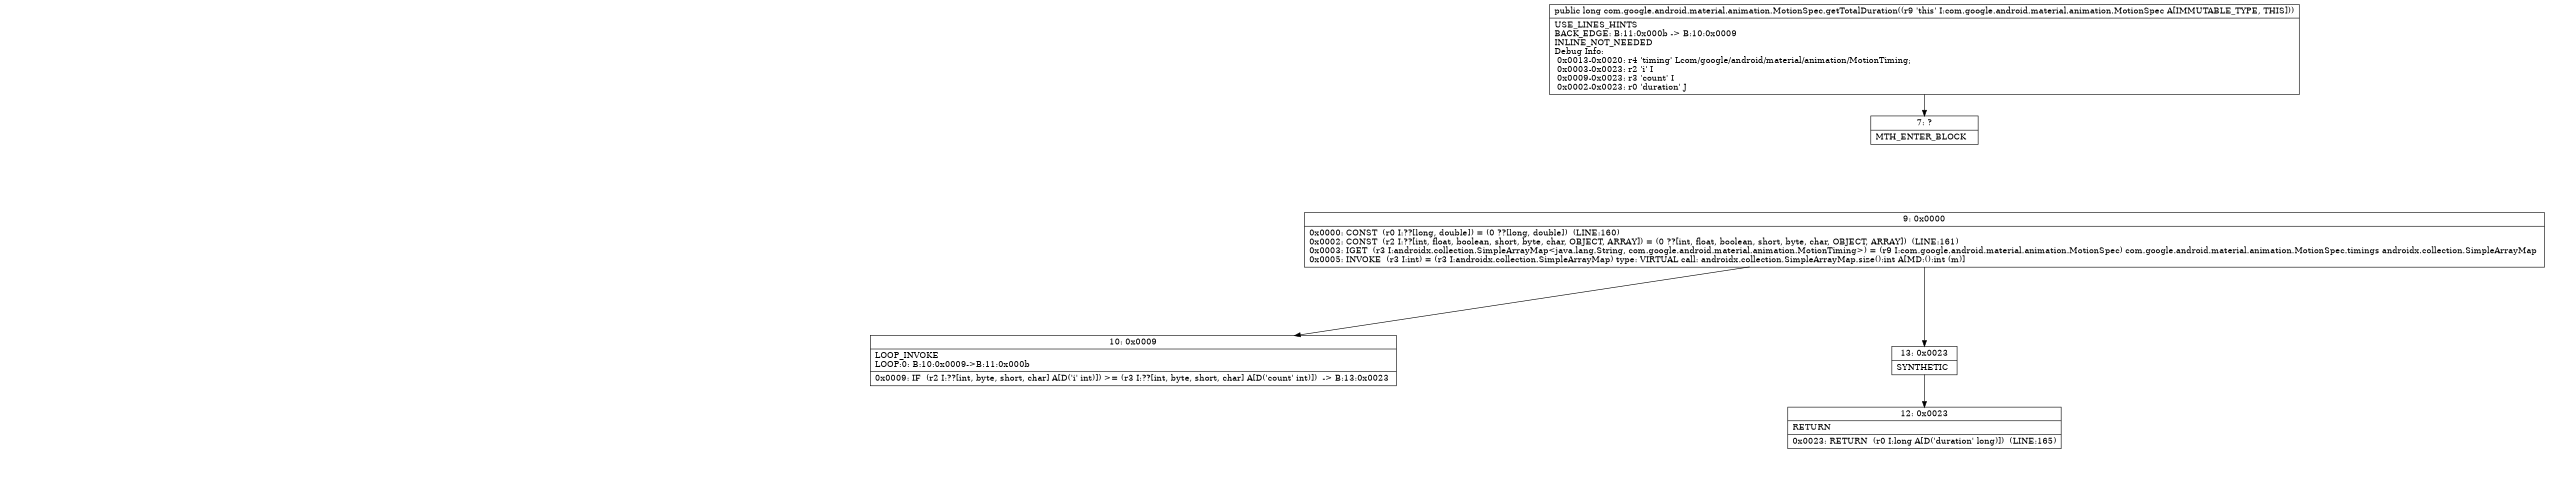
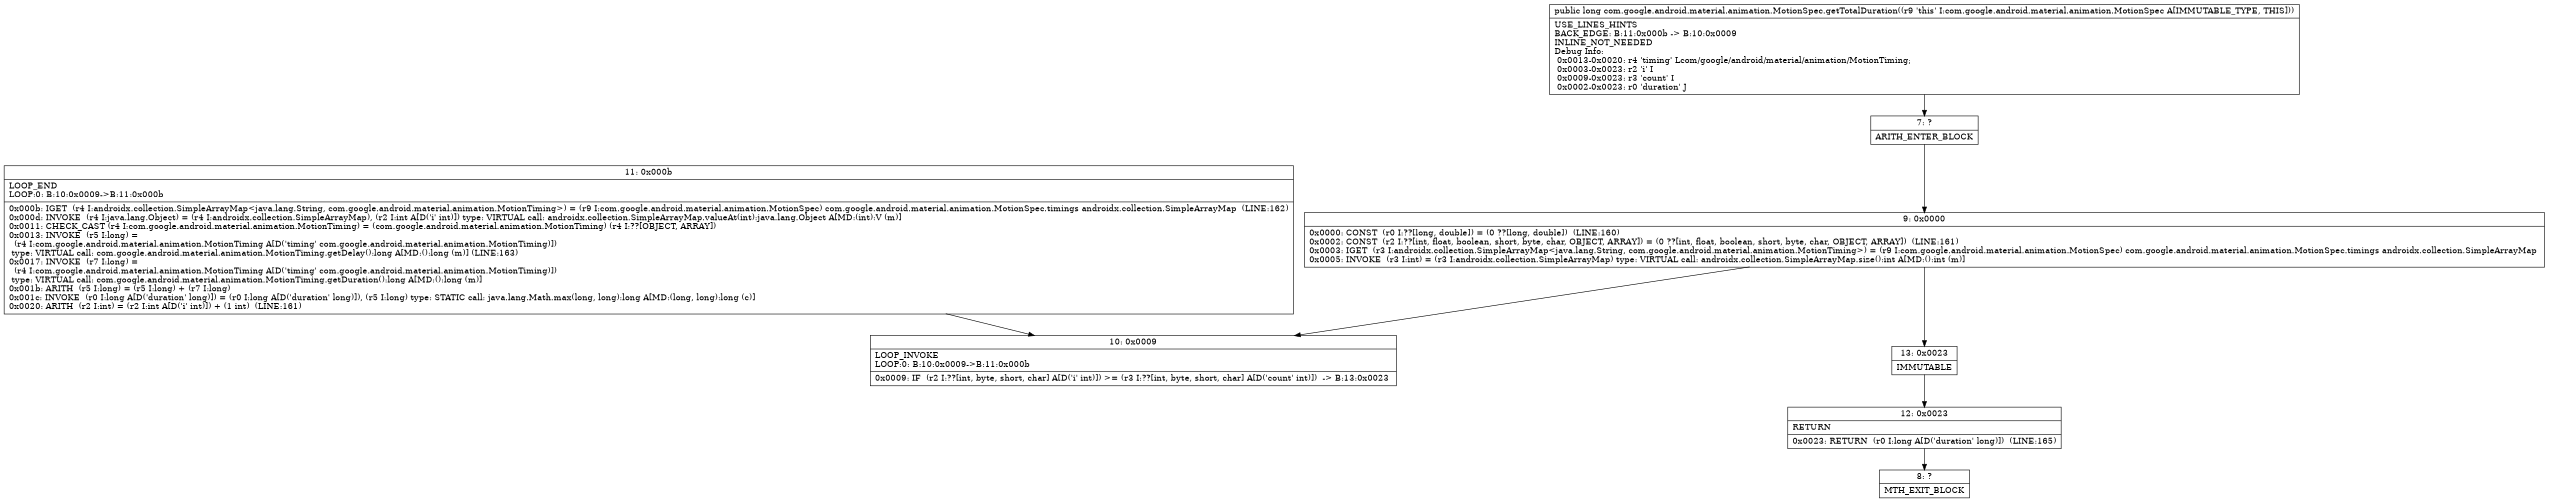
node "7: ?": text "MTH_ENTER_BLOCK" -> "ARITH_ENTER_BLOCK"
edge "7: ?" -> "9: 0x0000": added
node "11: 0x000b": added
node "13: 0x0023": text "SYNTHETIC" -> "IMMUTABLE"
node "8: ?": added
